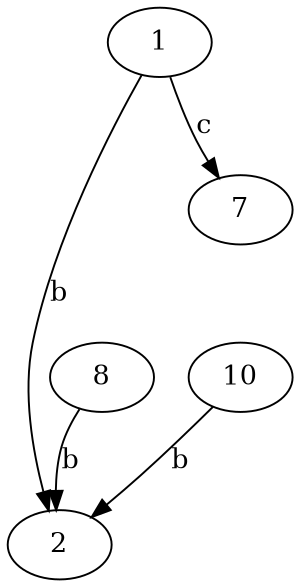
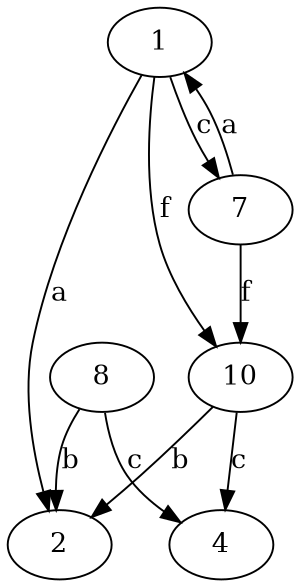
edge "7" -> "1": added, label "a"
edge "1" -> "10": added, label "f"
edge "7" -> "10": added, label "f"
edge "1" -> "2": label "b" -> "a"
node "4": added
